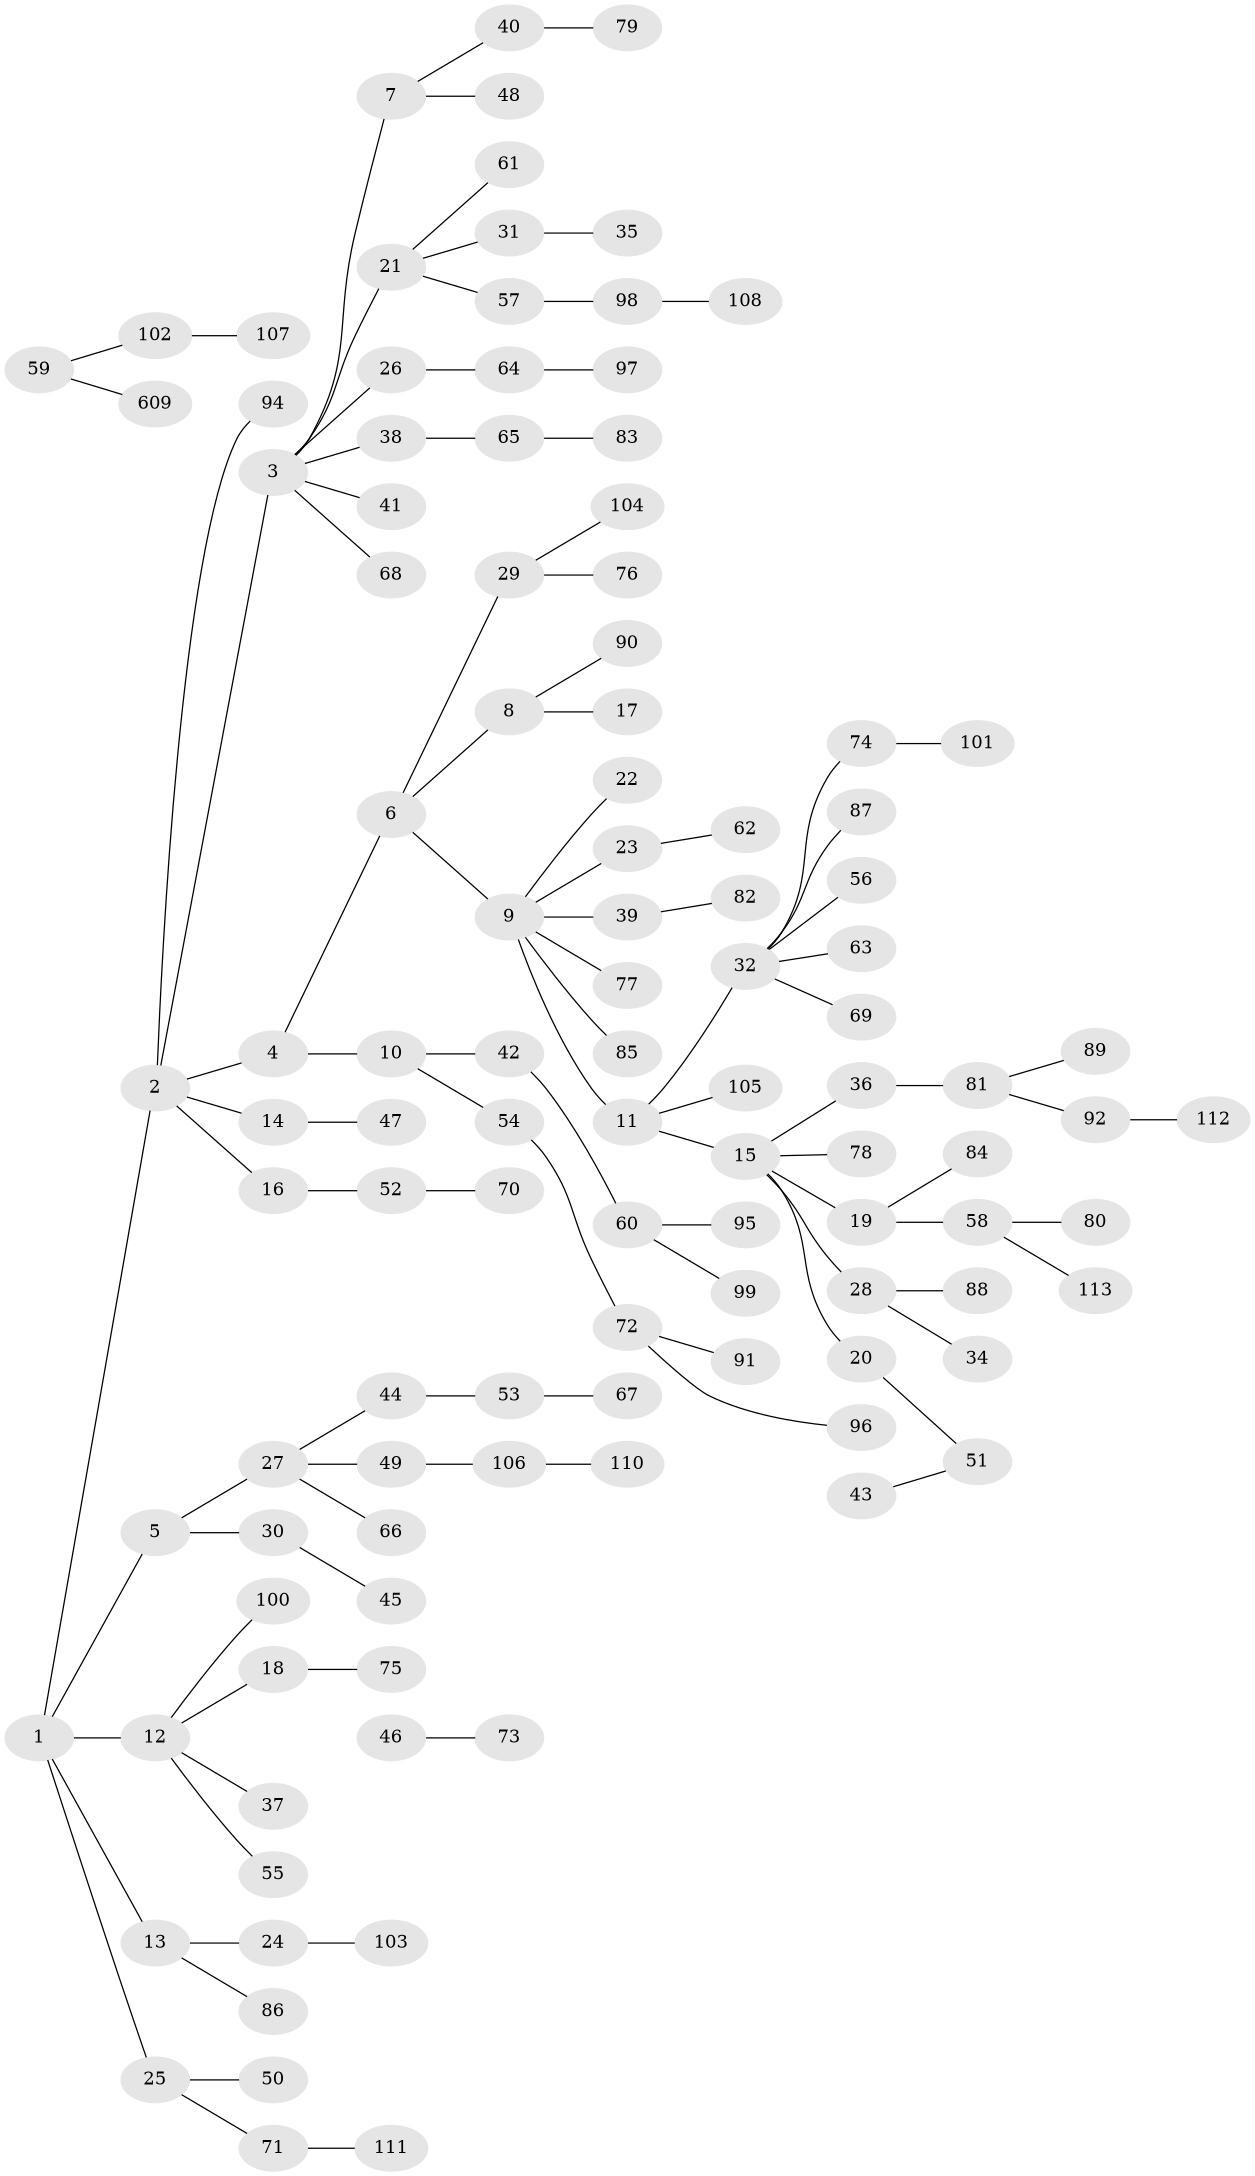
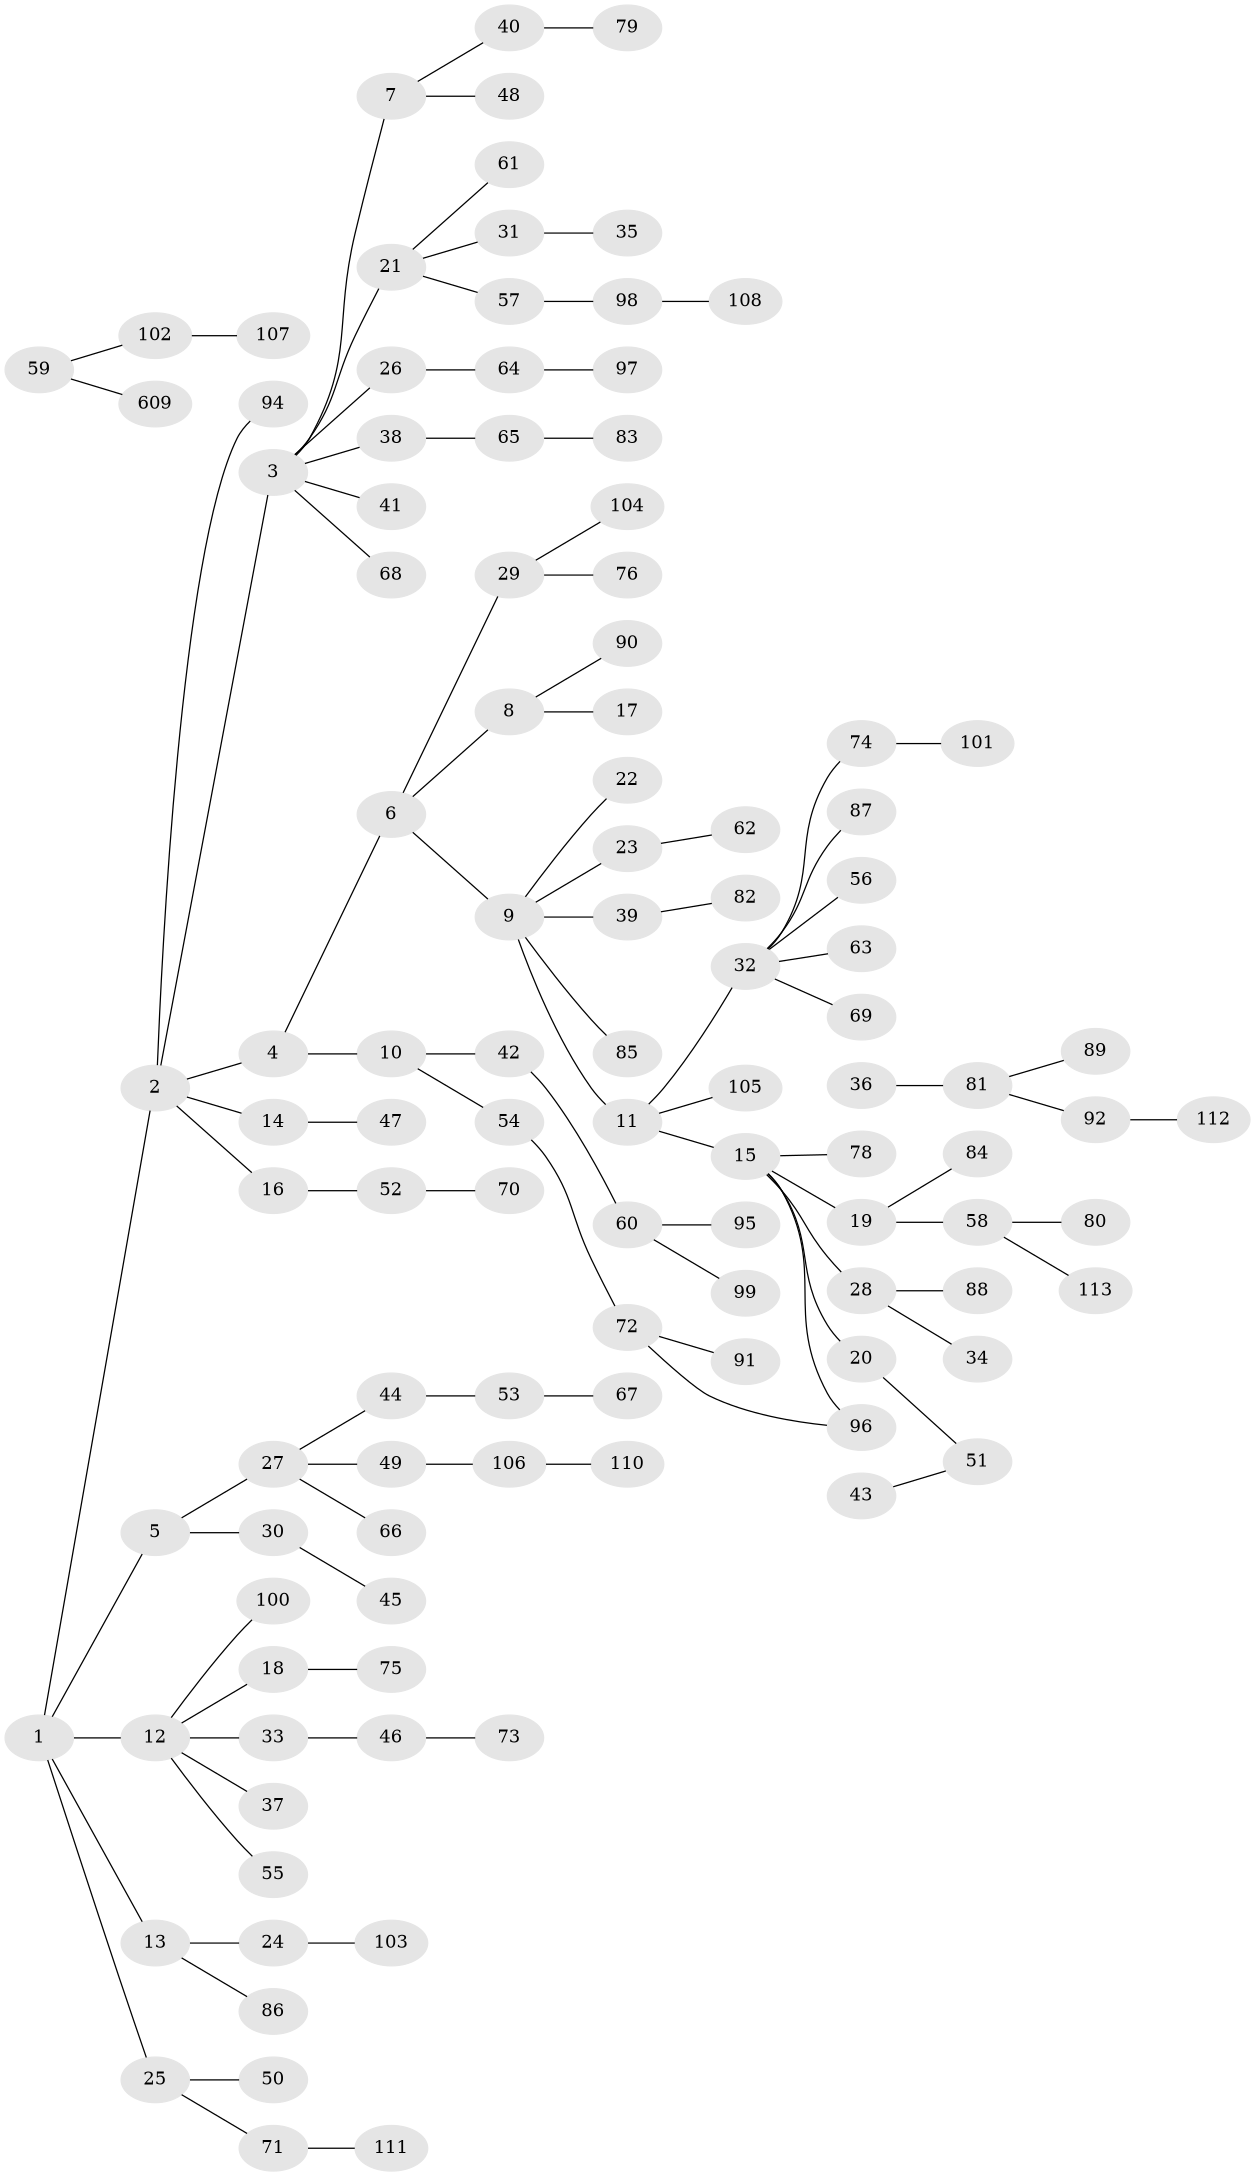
node "77": removed
edge "36" -- "15": now "96" -- "15"
node "33": added
